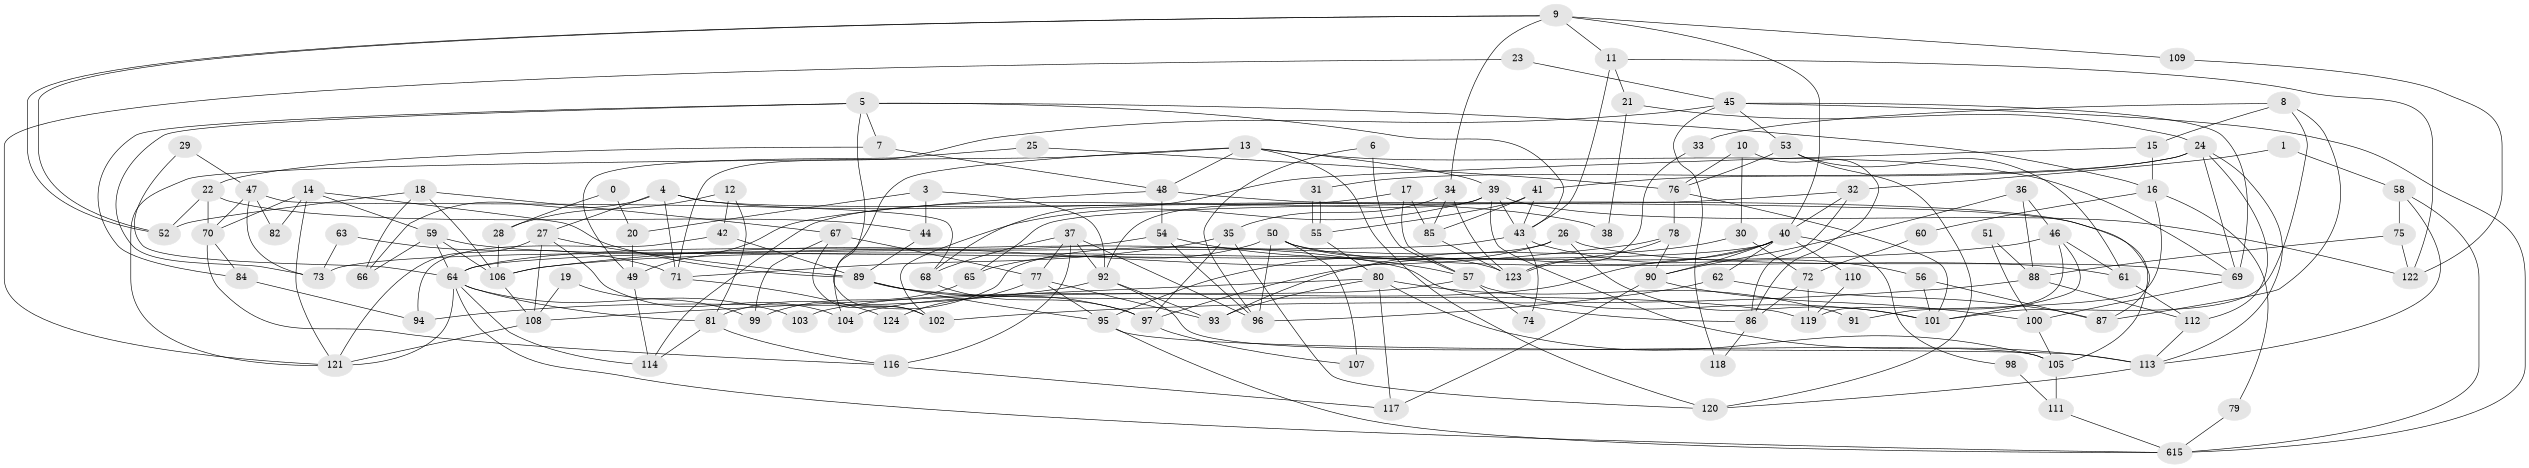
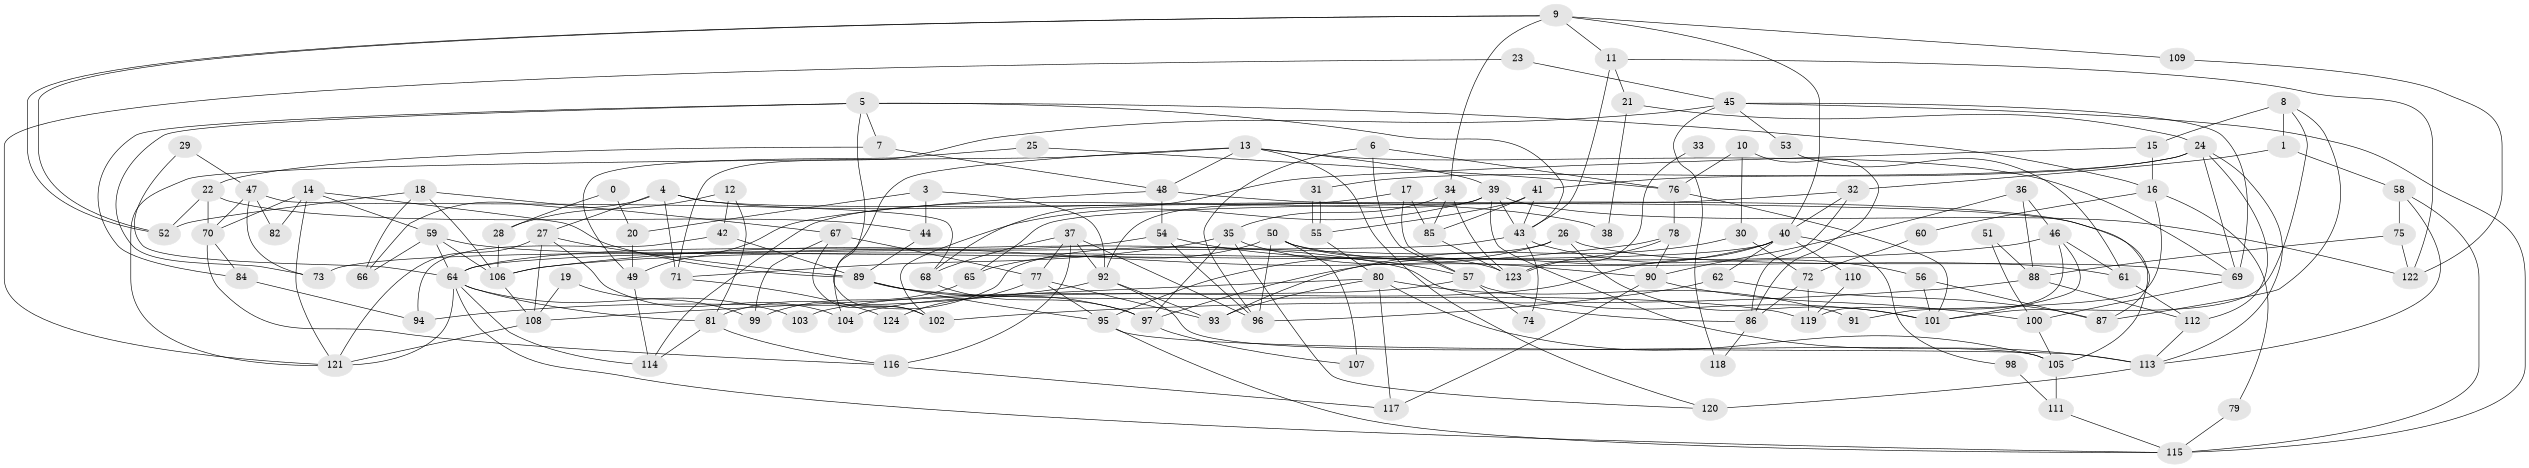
edge "8" -- "33": now "8" -- "1"
edge "53" -- "76": now "6" -- "76"
node "63": removed
edge "40" -- "90": now "35" -- "90"
edge "53" -- "120": removed
node "615": label "615" -> "115"
